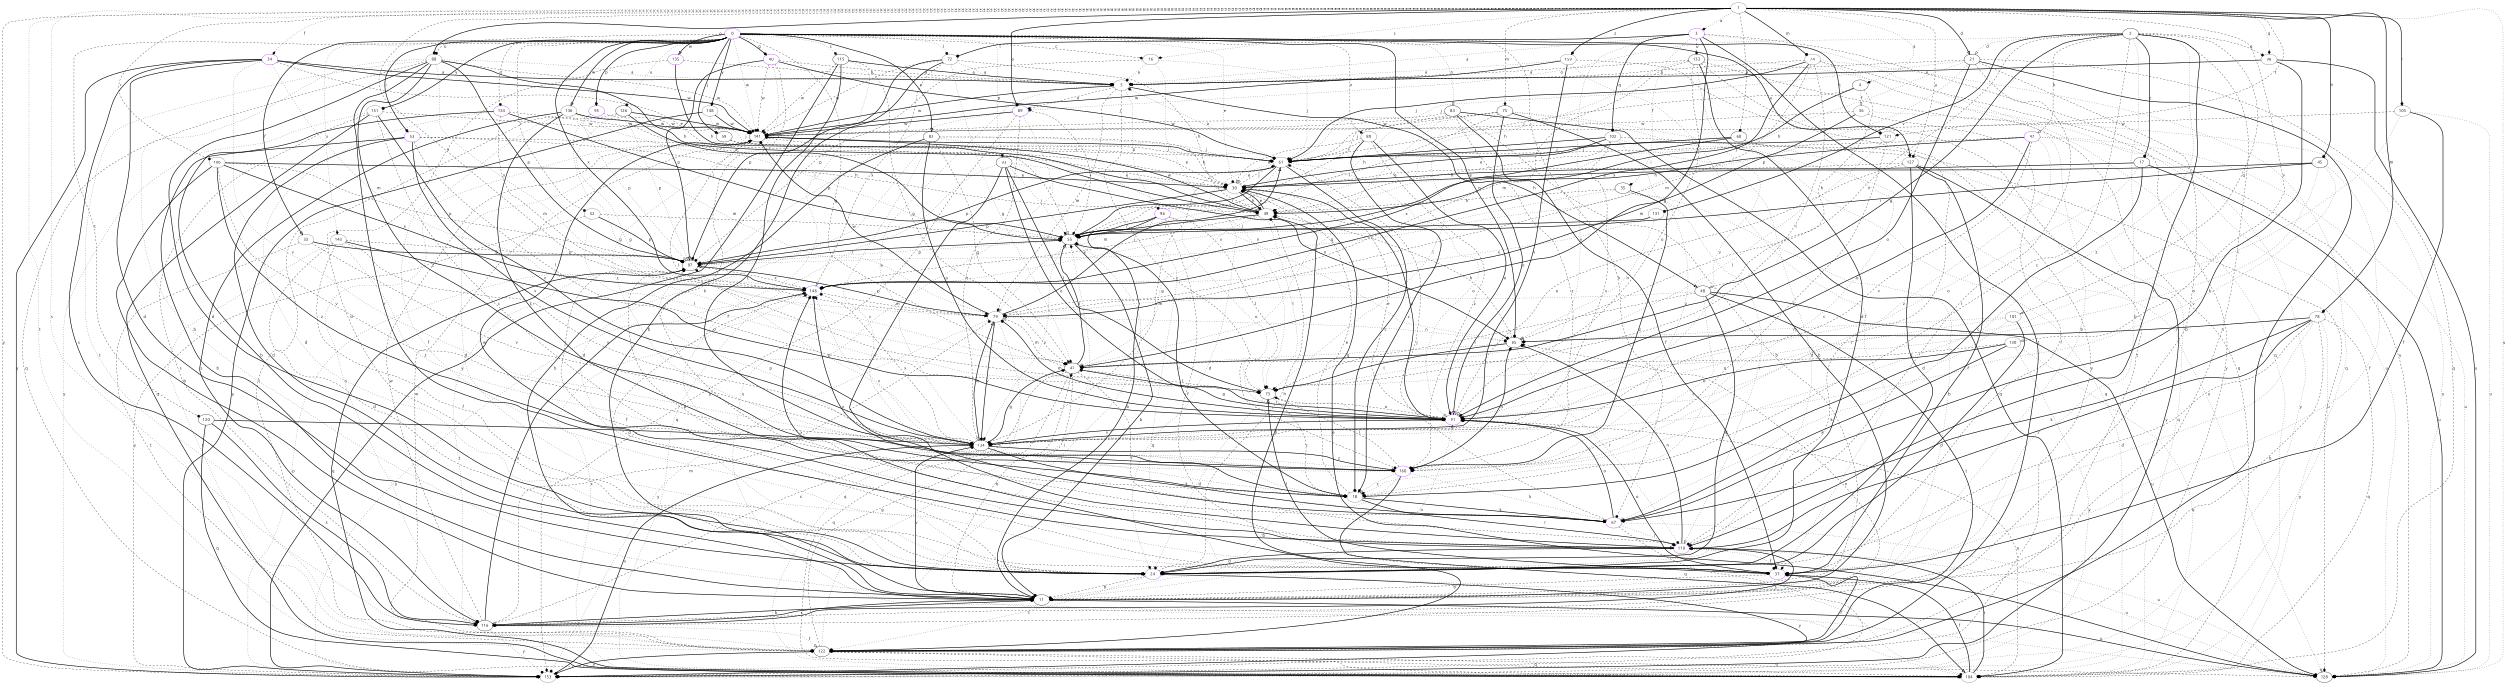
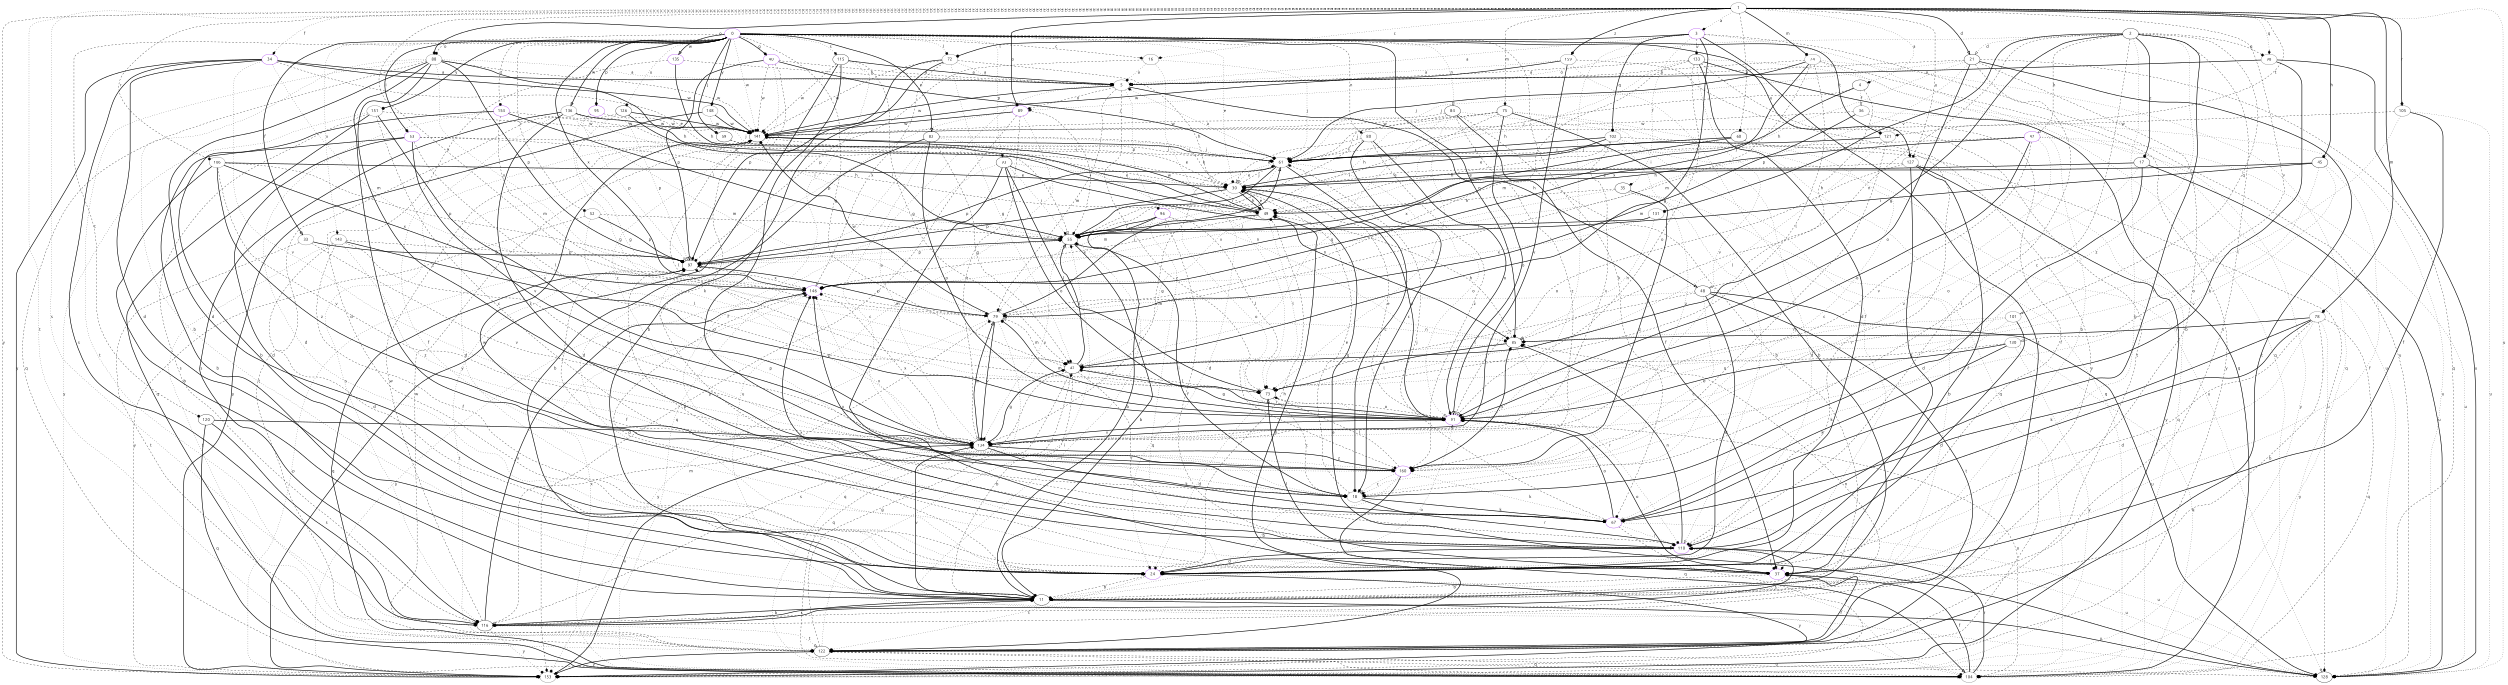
edge "84" -> "104": style bold -> dotted
edge "133" -> "104": style dashed -> bold
